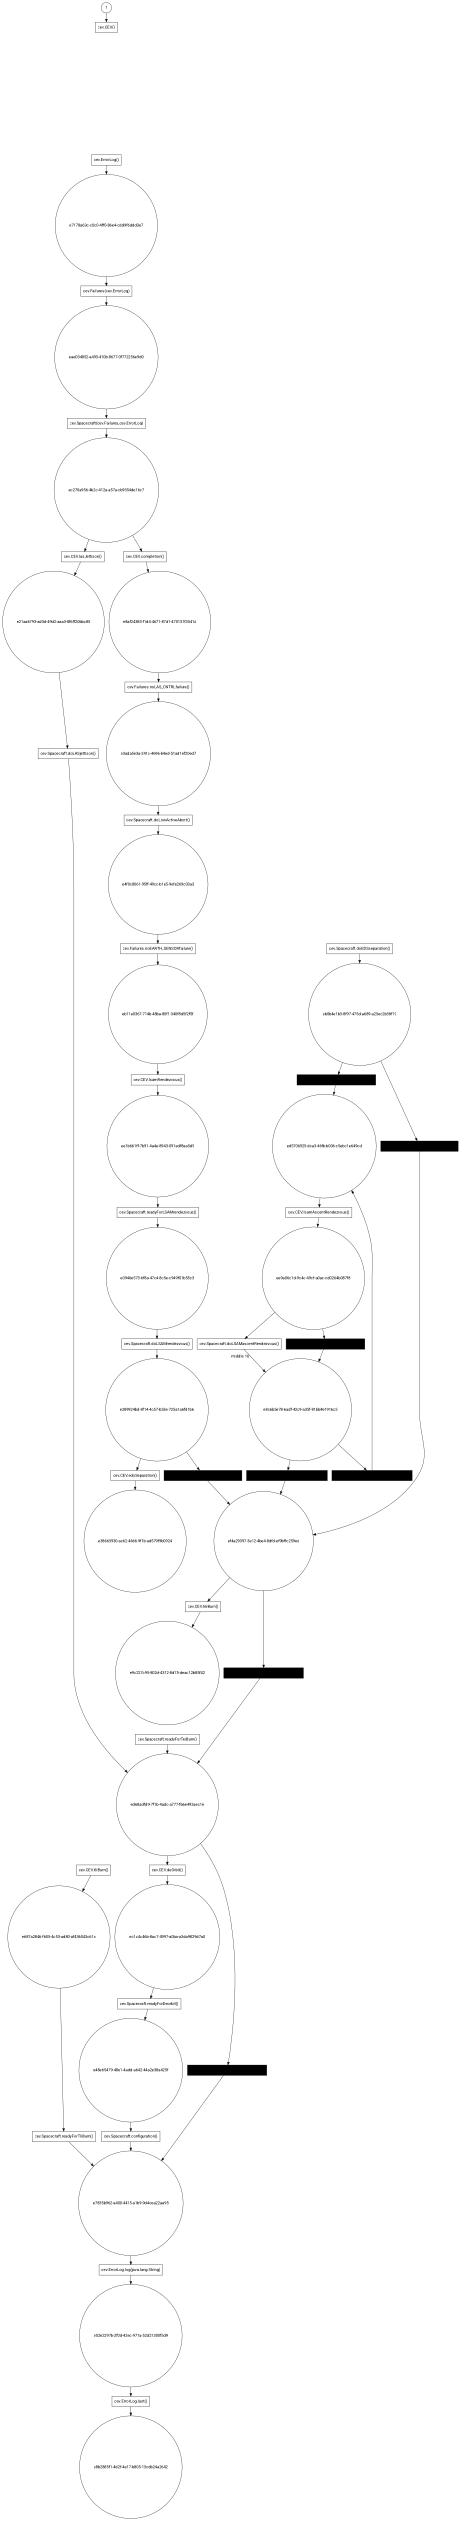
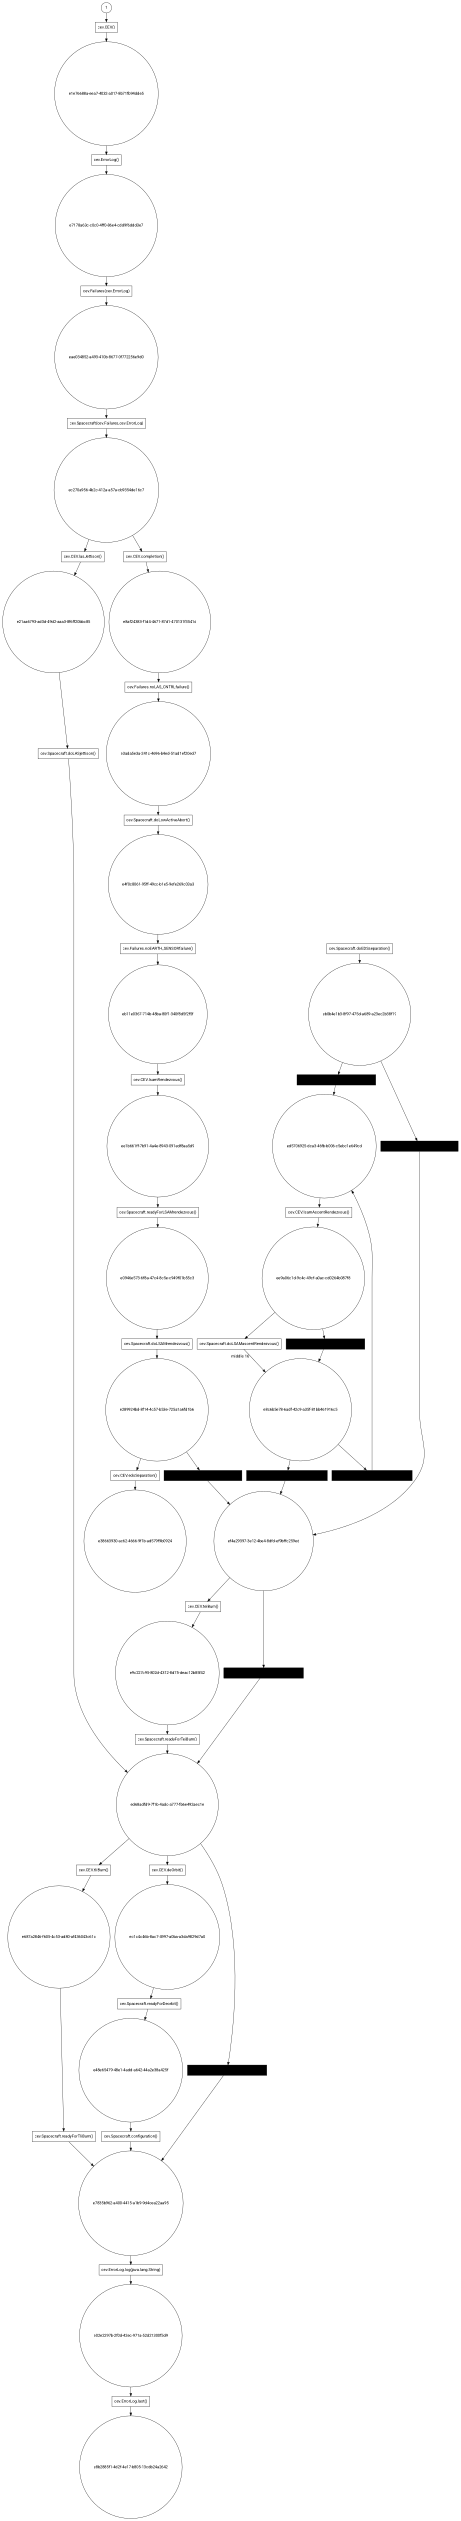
node "e1e76688a-eea7-4032-a017-8b71fb94dde5": added
edge "e9c227c95-802d-4312-8d75-deac12b85f42" -- "cev.Spacecraft.readyForTeiBurn()": added
edge "ed68adfd9-7f1b-4adc-a777-fb6e492aec1e" -- "cev.CEV.tliBurn()": added
